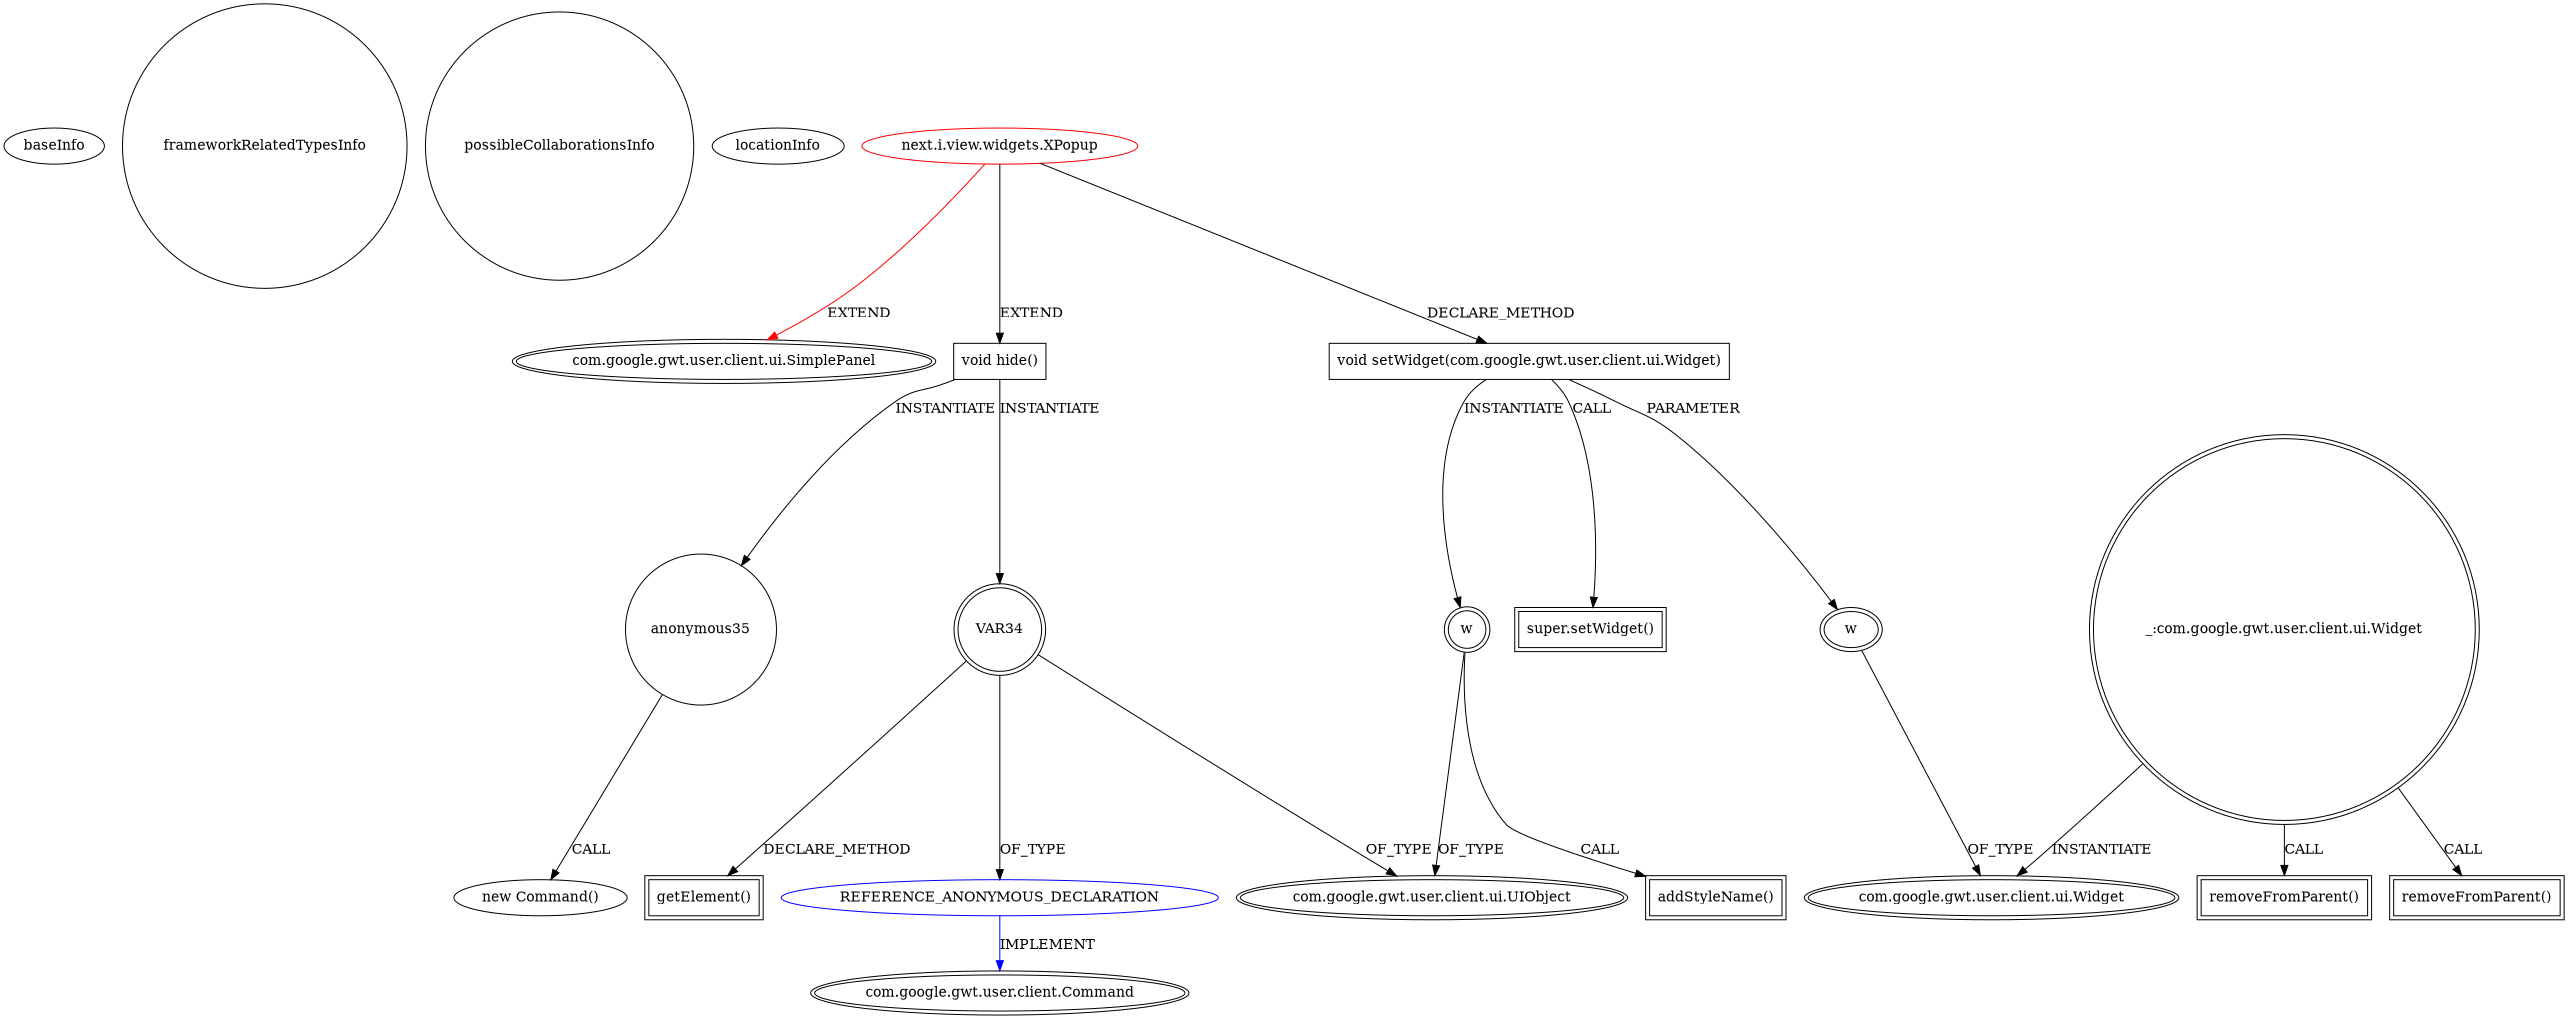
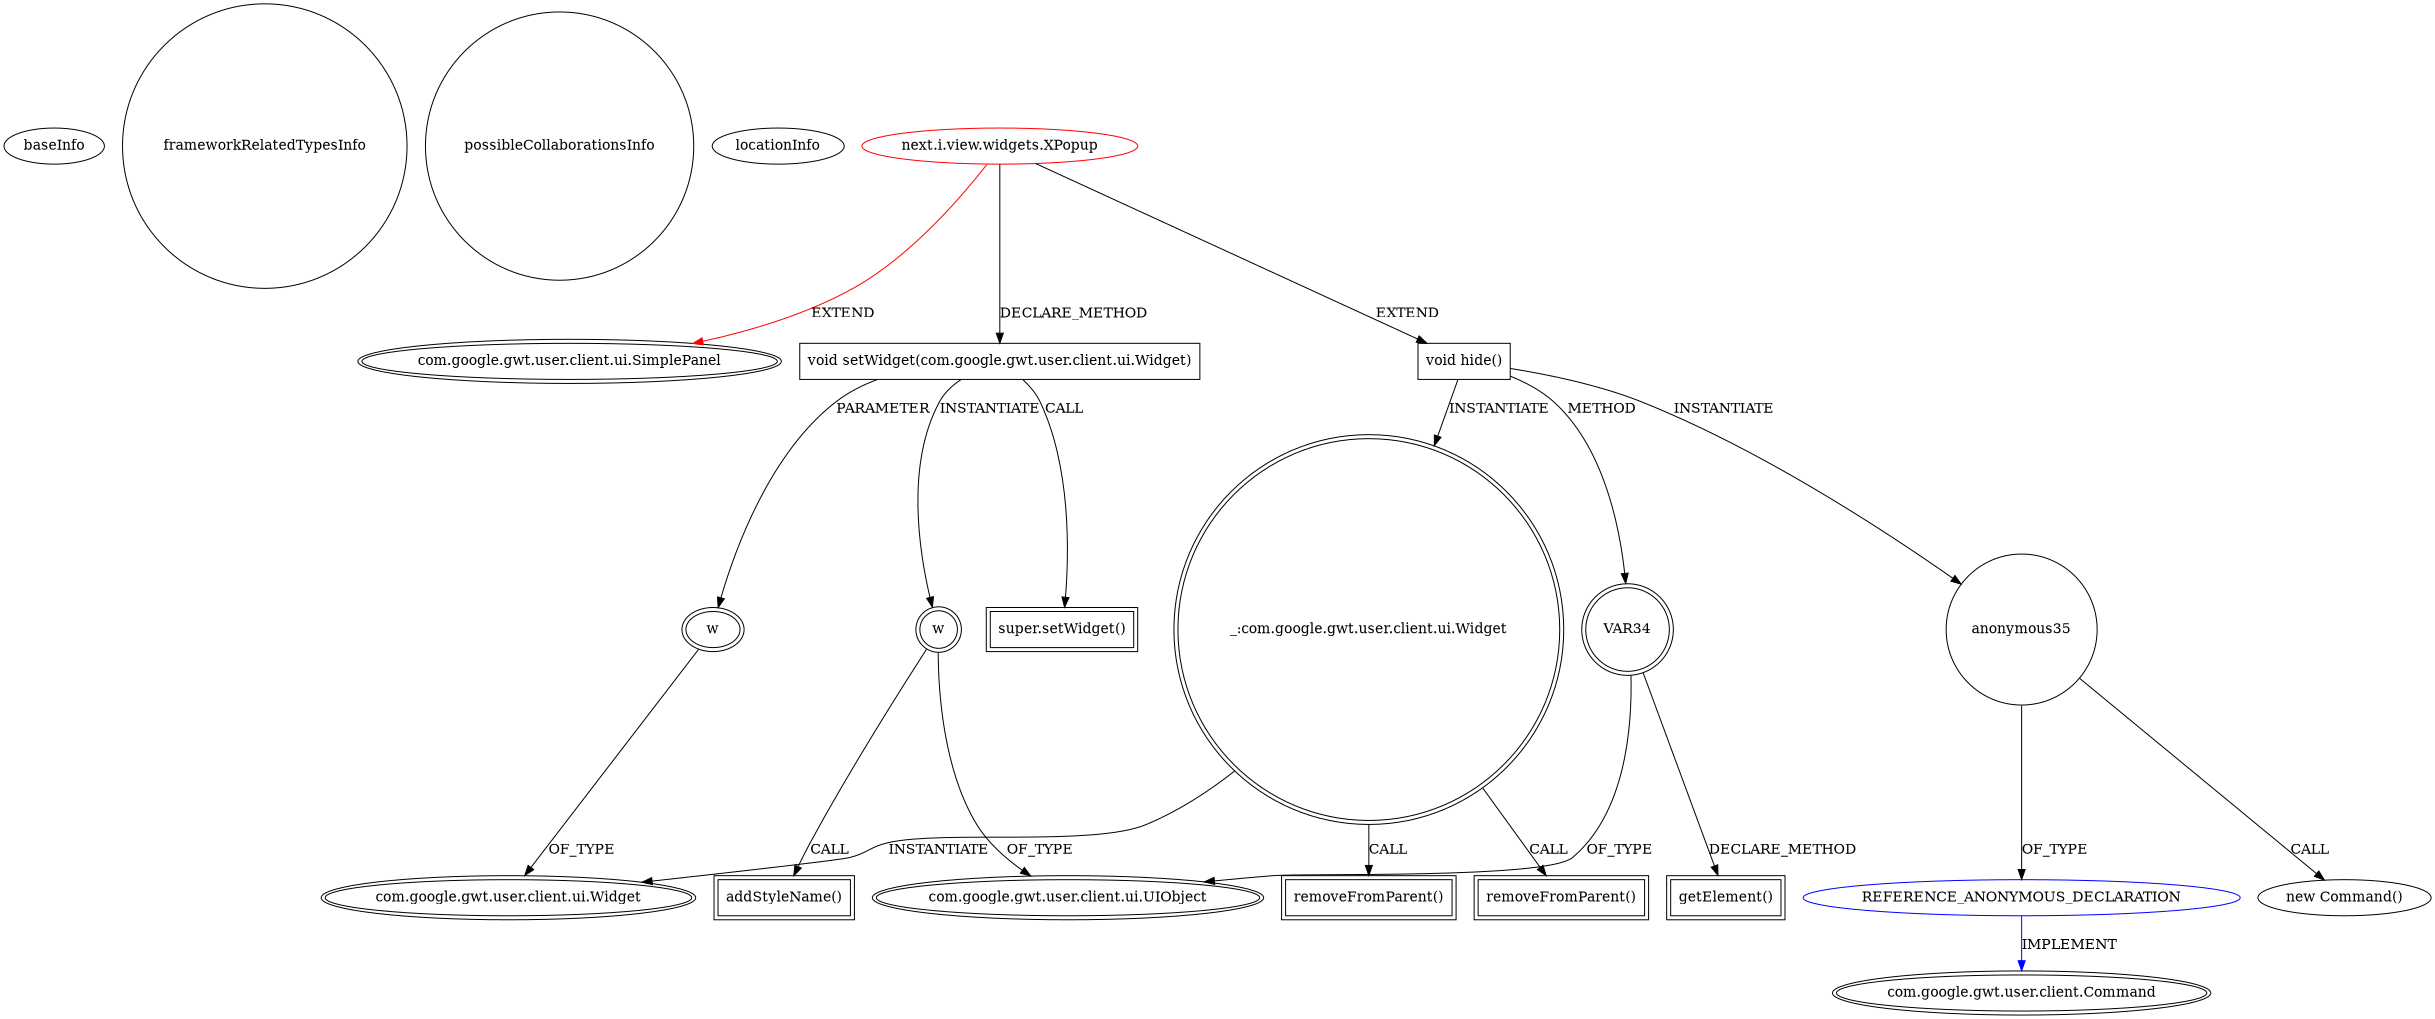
edge "void hide()" -> "_:com.google.gwt.user.client.ui.Widget": added, label "INSTANTIATE"
edge "void hide()" -> "VAR34": label "INSTANTIATE" -> "METHOD"
edge "VAR34" -> "REFERENCE_ANONYMOUS_DECLARATION": now "anonymous35" -> "REFERENCE_ANONYMOUS_DECLARATION"
